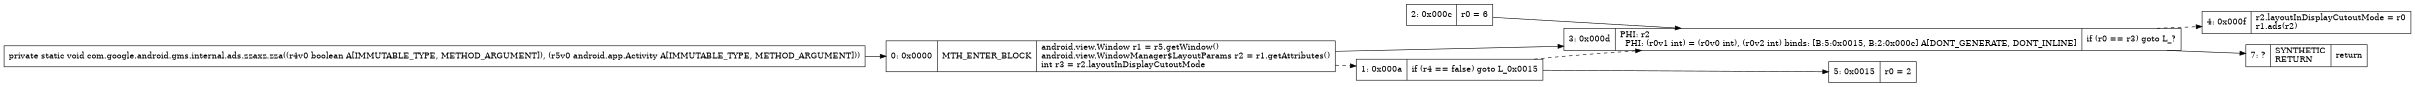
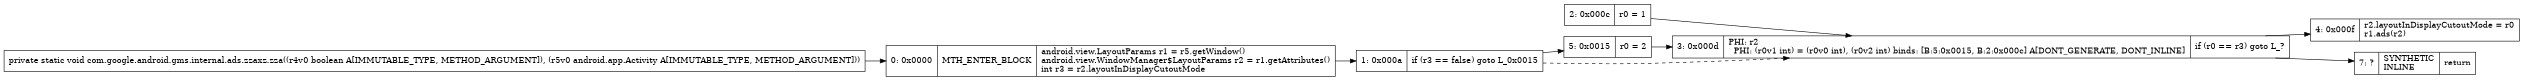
node "2: 0x000c": text "r0 = 6" -> "r0 = 1"
edge "3: 0x000d" -> "4: 0x000f": style dashed -> solid
node "0: 0x0000": text "android.view.Window r1 = r5.getWindow()" -> "android.view.LayoutParams r1 = r5.getWindow()"
edge "0: 0x0000" -> "3: 0x000d": now "5: 0x0015" -> "3: 0x000d"
node "7: ?": text "RETURN" -> "INLINE"
edge "0: 0x0000" -> "1: 0x000a": style dashed -> solid
node "1: 0x000a": text "if (r4 == false) goto L_0x0015" -> "if (r3 == false) goto L_0x0015"
